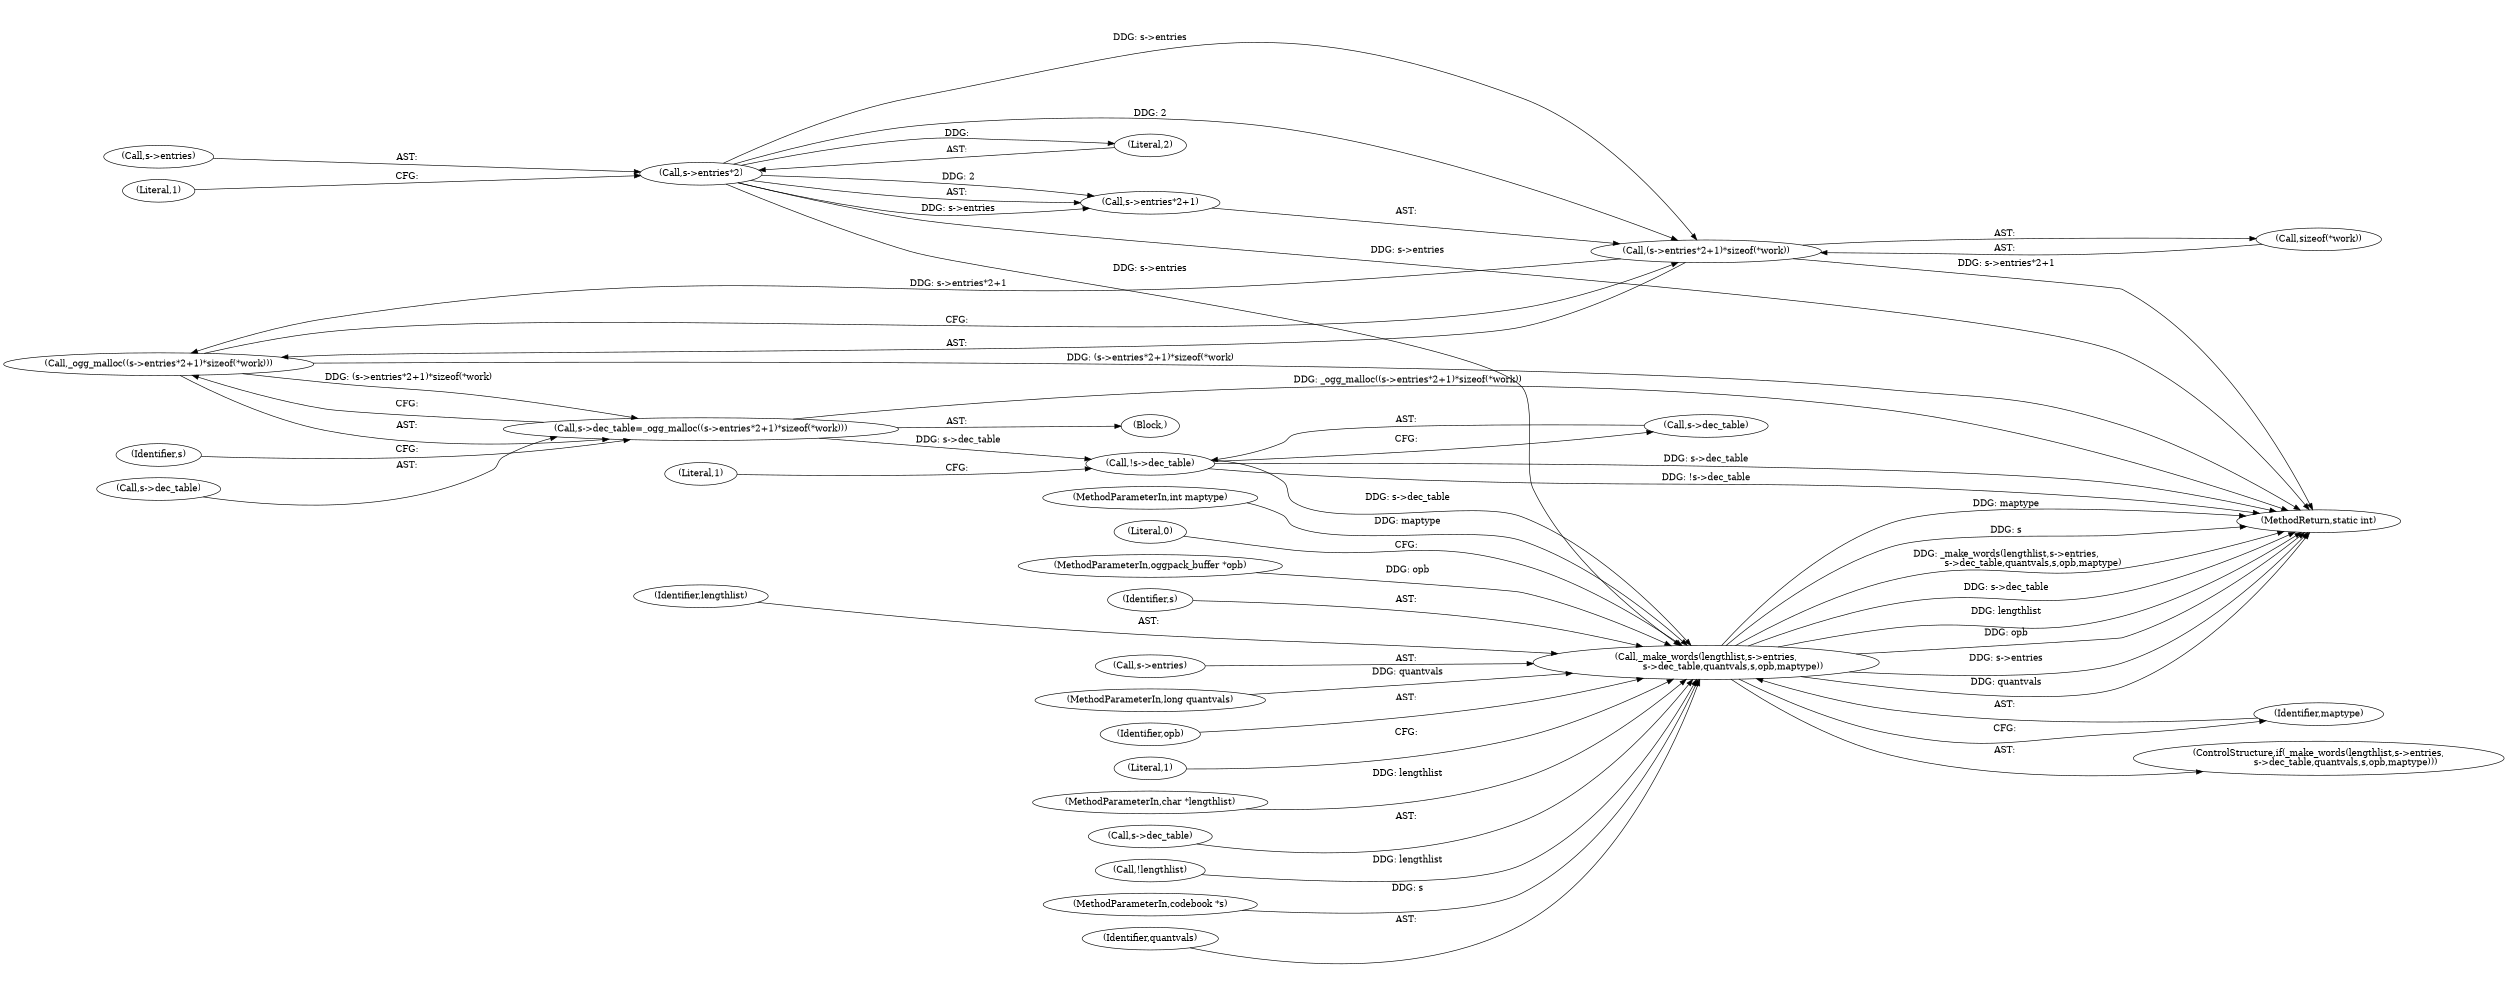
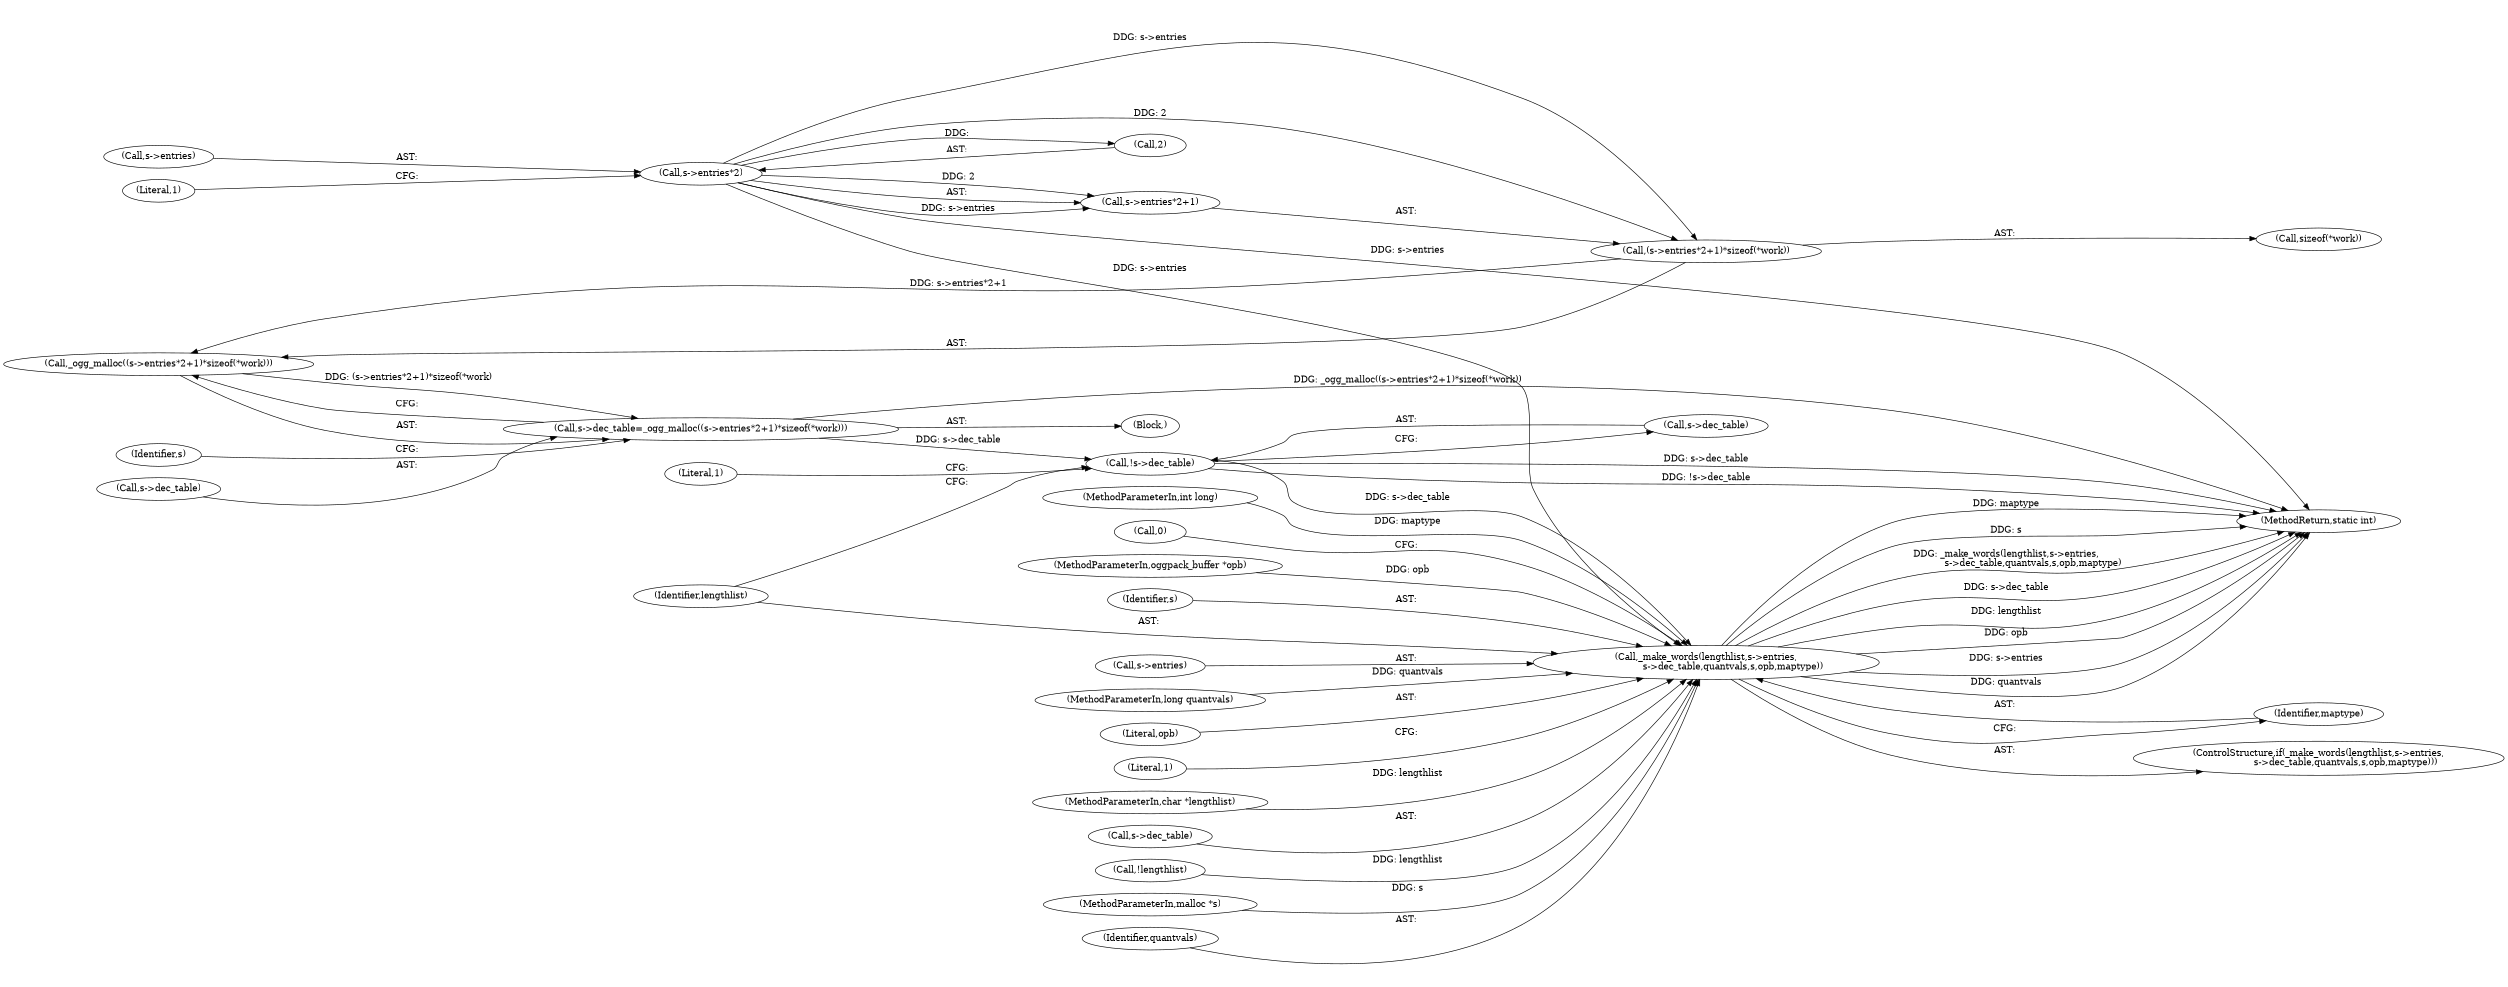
node "(Literal,2)": label "(Literal,2)" -> "(Call,2)"
edge "(Call,sizeof(*work))" -> "(Call,(s->entries*2+1)*sizeof(*work))": removed, label "AST:"
edge "(Call,(s->entries*2+1)*sizeof(*work))" -> "(MethodReturn,static int)": removed, label "DDG: s->entries*2+1"
edge "(Call,_ogg_malloc((s->entries*2+1)*sizeof(*work)))" -> "(Call,(s->entries*2+1)*sizeof(*work))": removed, label "CFG:"
edge "(Call,_ogg_malloc((s->entries*2+1)*sizeof(*work)))" -> "(MethodReturn,static int)": removed, label "DDG: (s->entries*2+1)*sizeof(*work)"
node "(MethodParameterIn,int maptype)": label "(MethodParameterIn,int maptype)" -> "(MethodParameterIn,int long)"
edge "(Identifier,lengthlist)" -> "(Call,!s->dec_table)": added, label "CFG:"
node "(Literal,0)": label "(Literal,0)" -> "(Call,0)"
node "(Identifier,opb)": label "(Identifier,opb)" -> "(Literal,opb)"
node "(MethodParameterIn,codebook *s)": label "(MethodParameterIn,codebook *s)" -> "(MethodParameterIn,malloc *s)"
